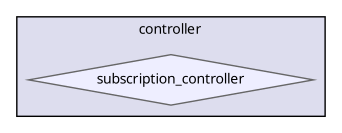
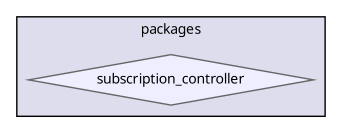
cluster "controller": label "controller" -> "packages"
